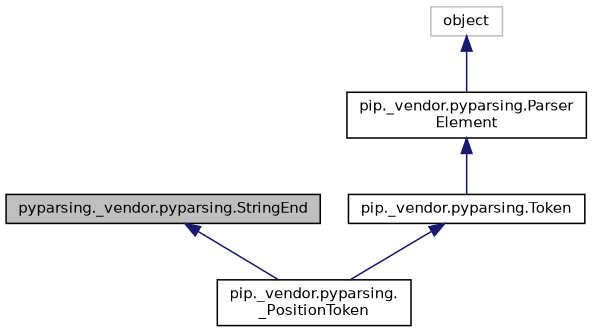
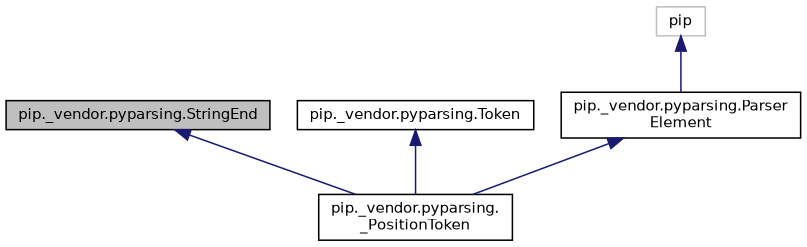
node "object": label "object" -> "pip"
edge "pip._vendor.pyparsing.Token" -> "pip._vendor.pyparsing.Parser Element": now "pip._vendor.pyparsing. _PositionToken" -> "pip._vendor.pyparsing.Parser Element"
node "pyparsing._vendor.pyparsing.StringEnd": label "pyparsing._vendor.pyparsing.StringEnd" -> "pip._vendor.pyparsing.StringEnd"
